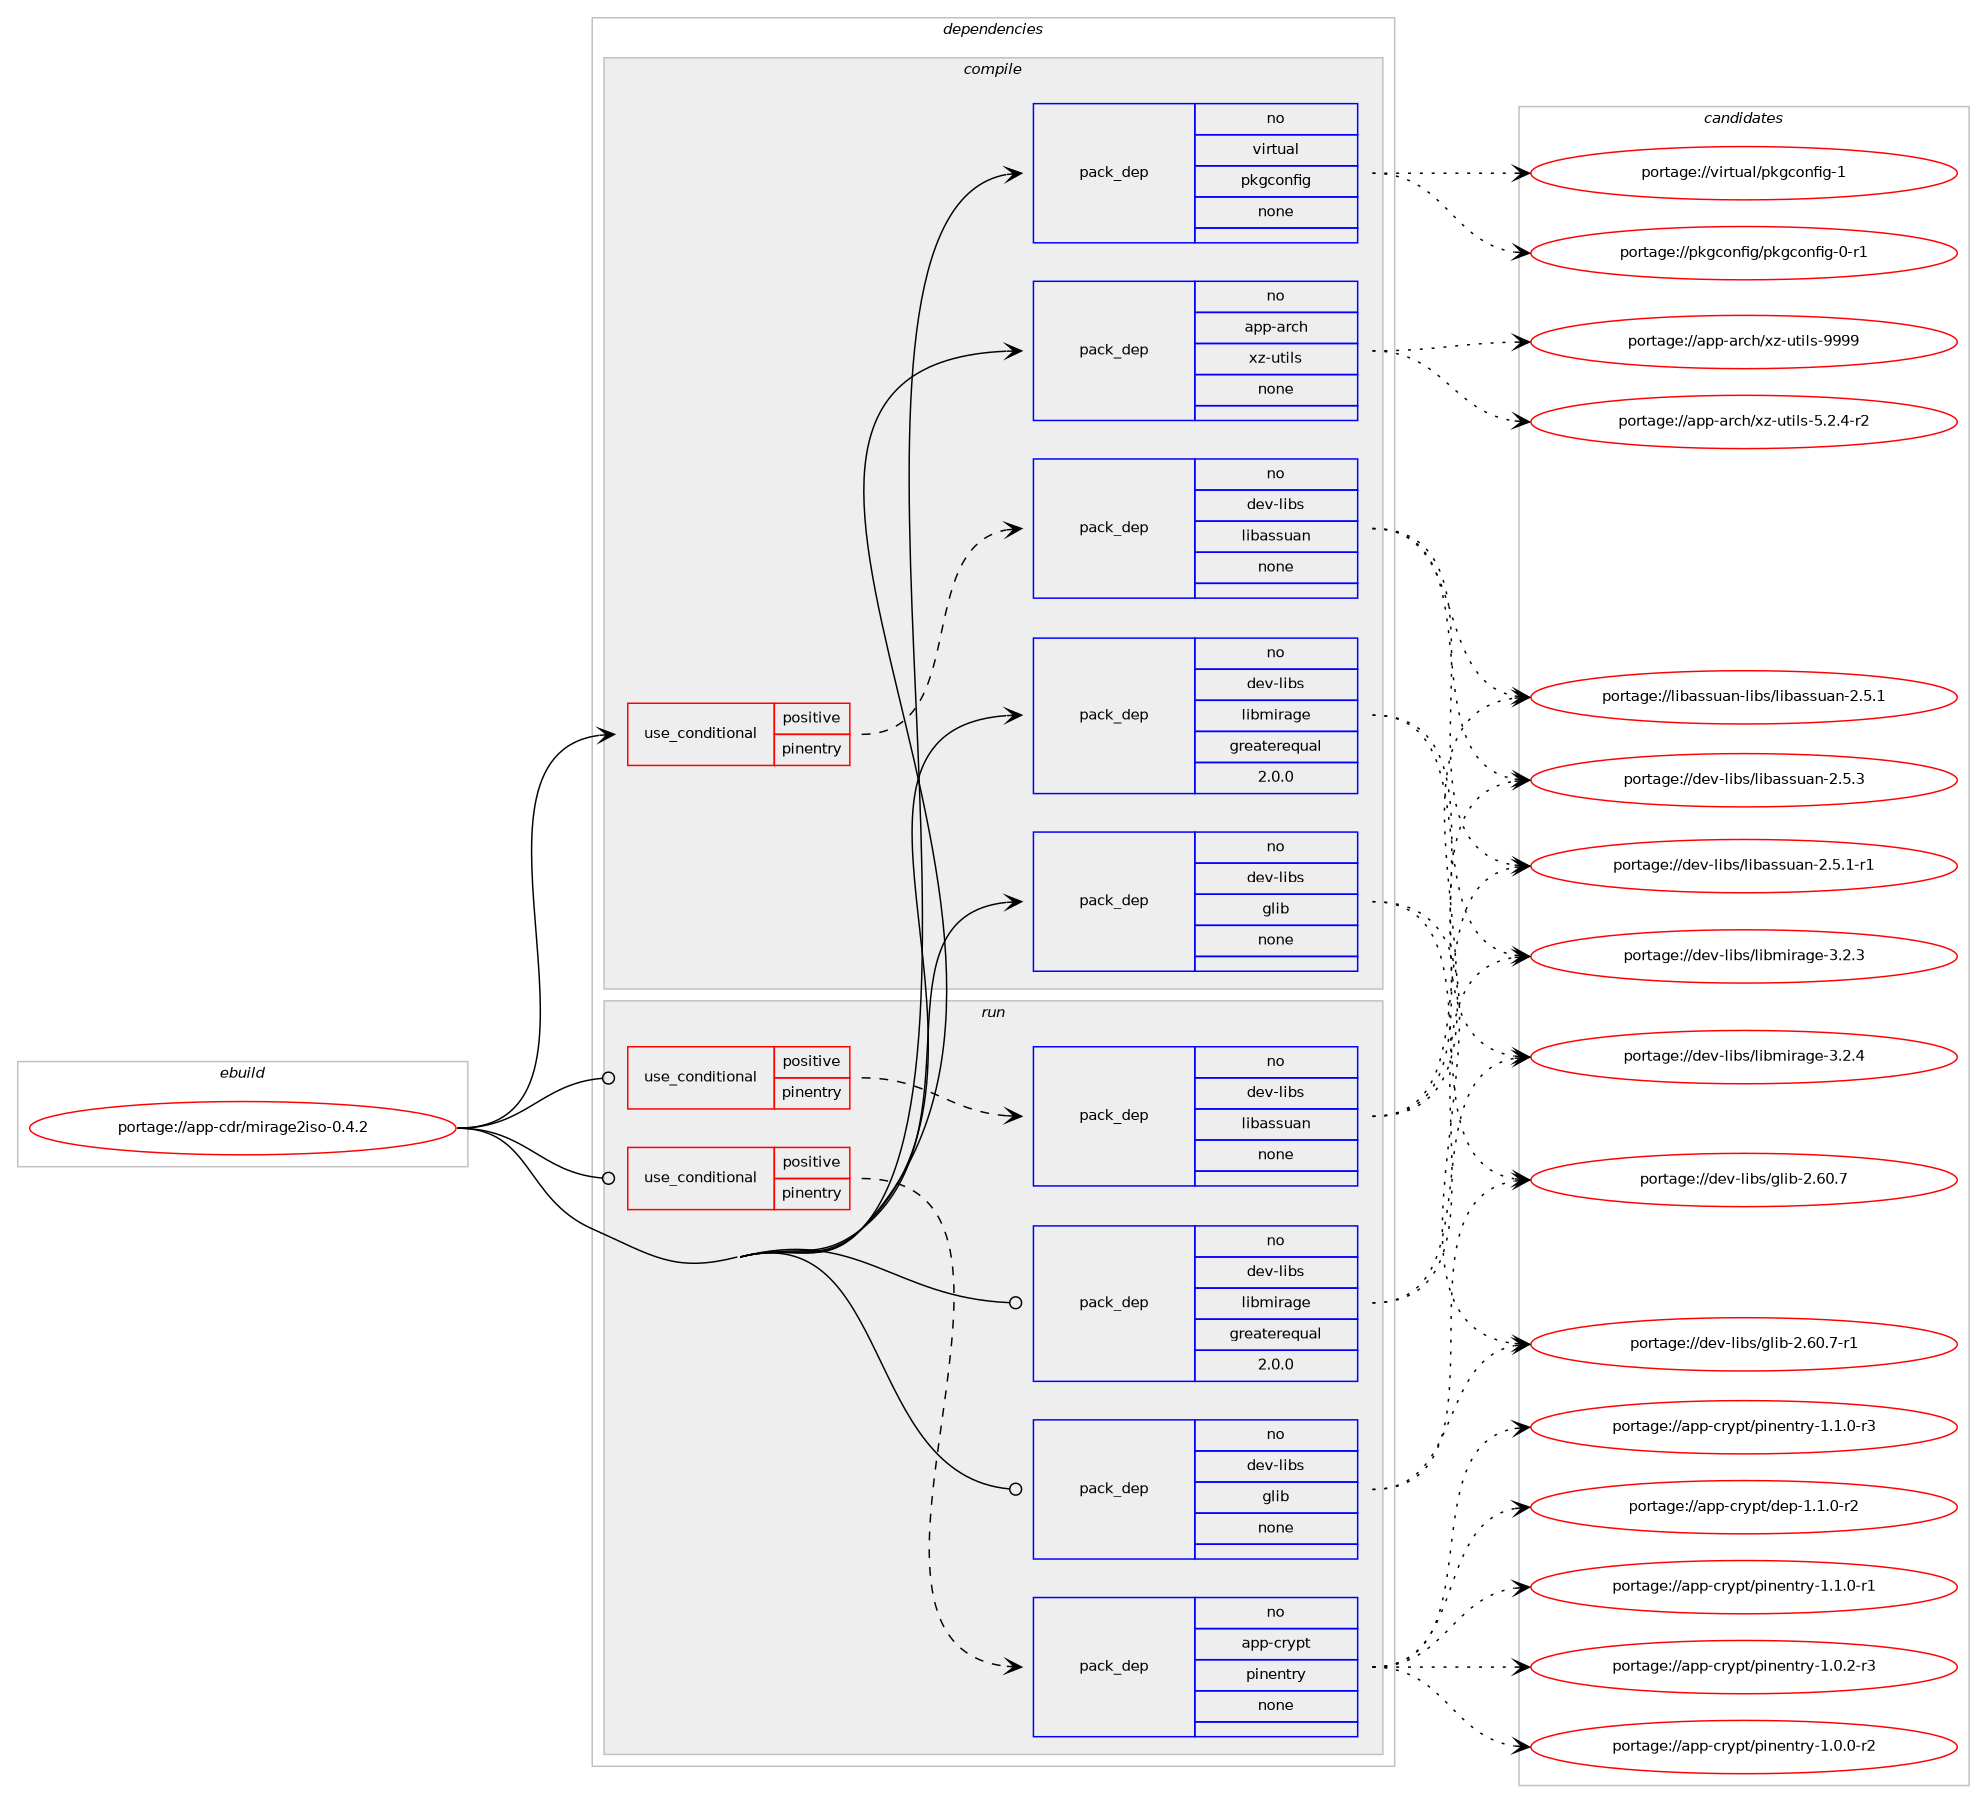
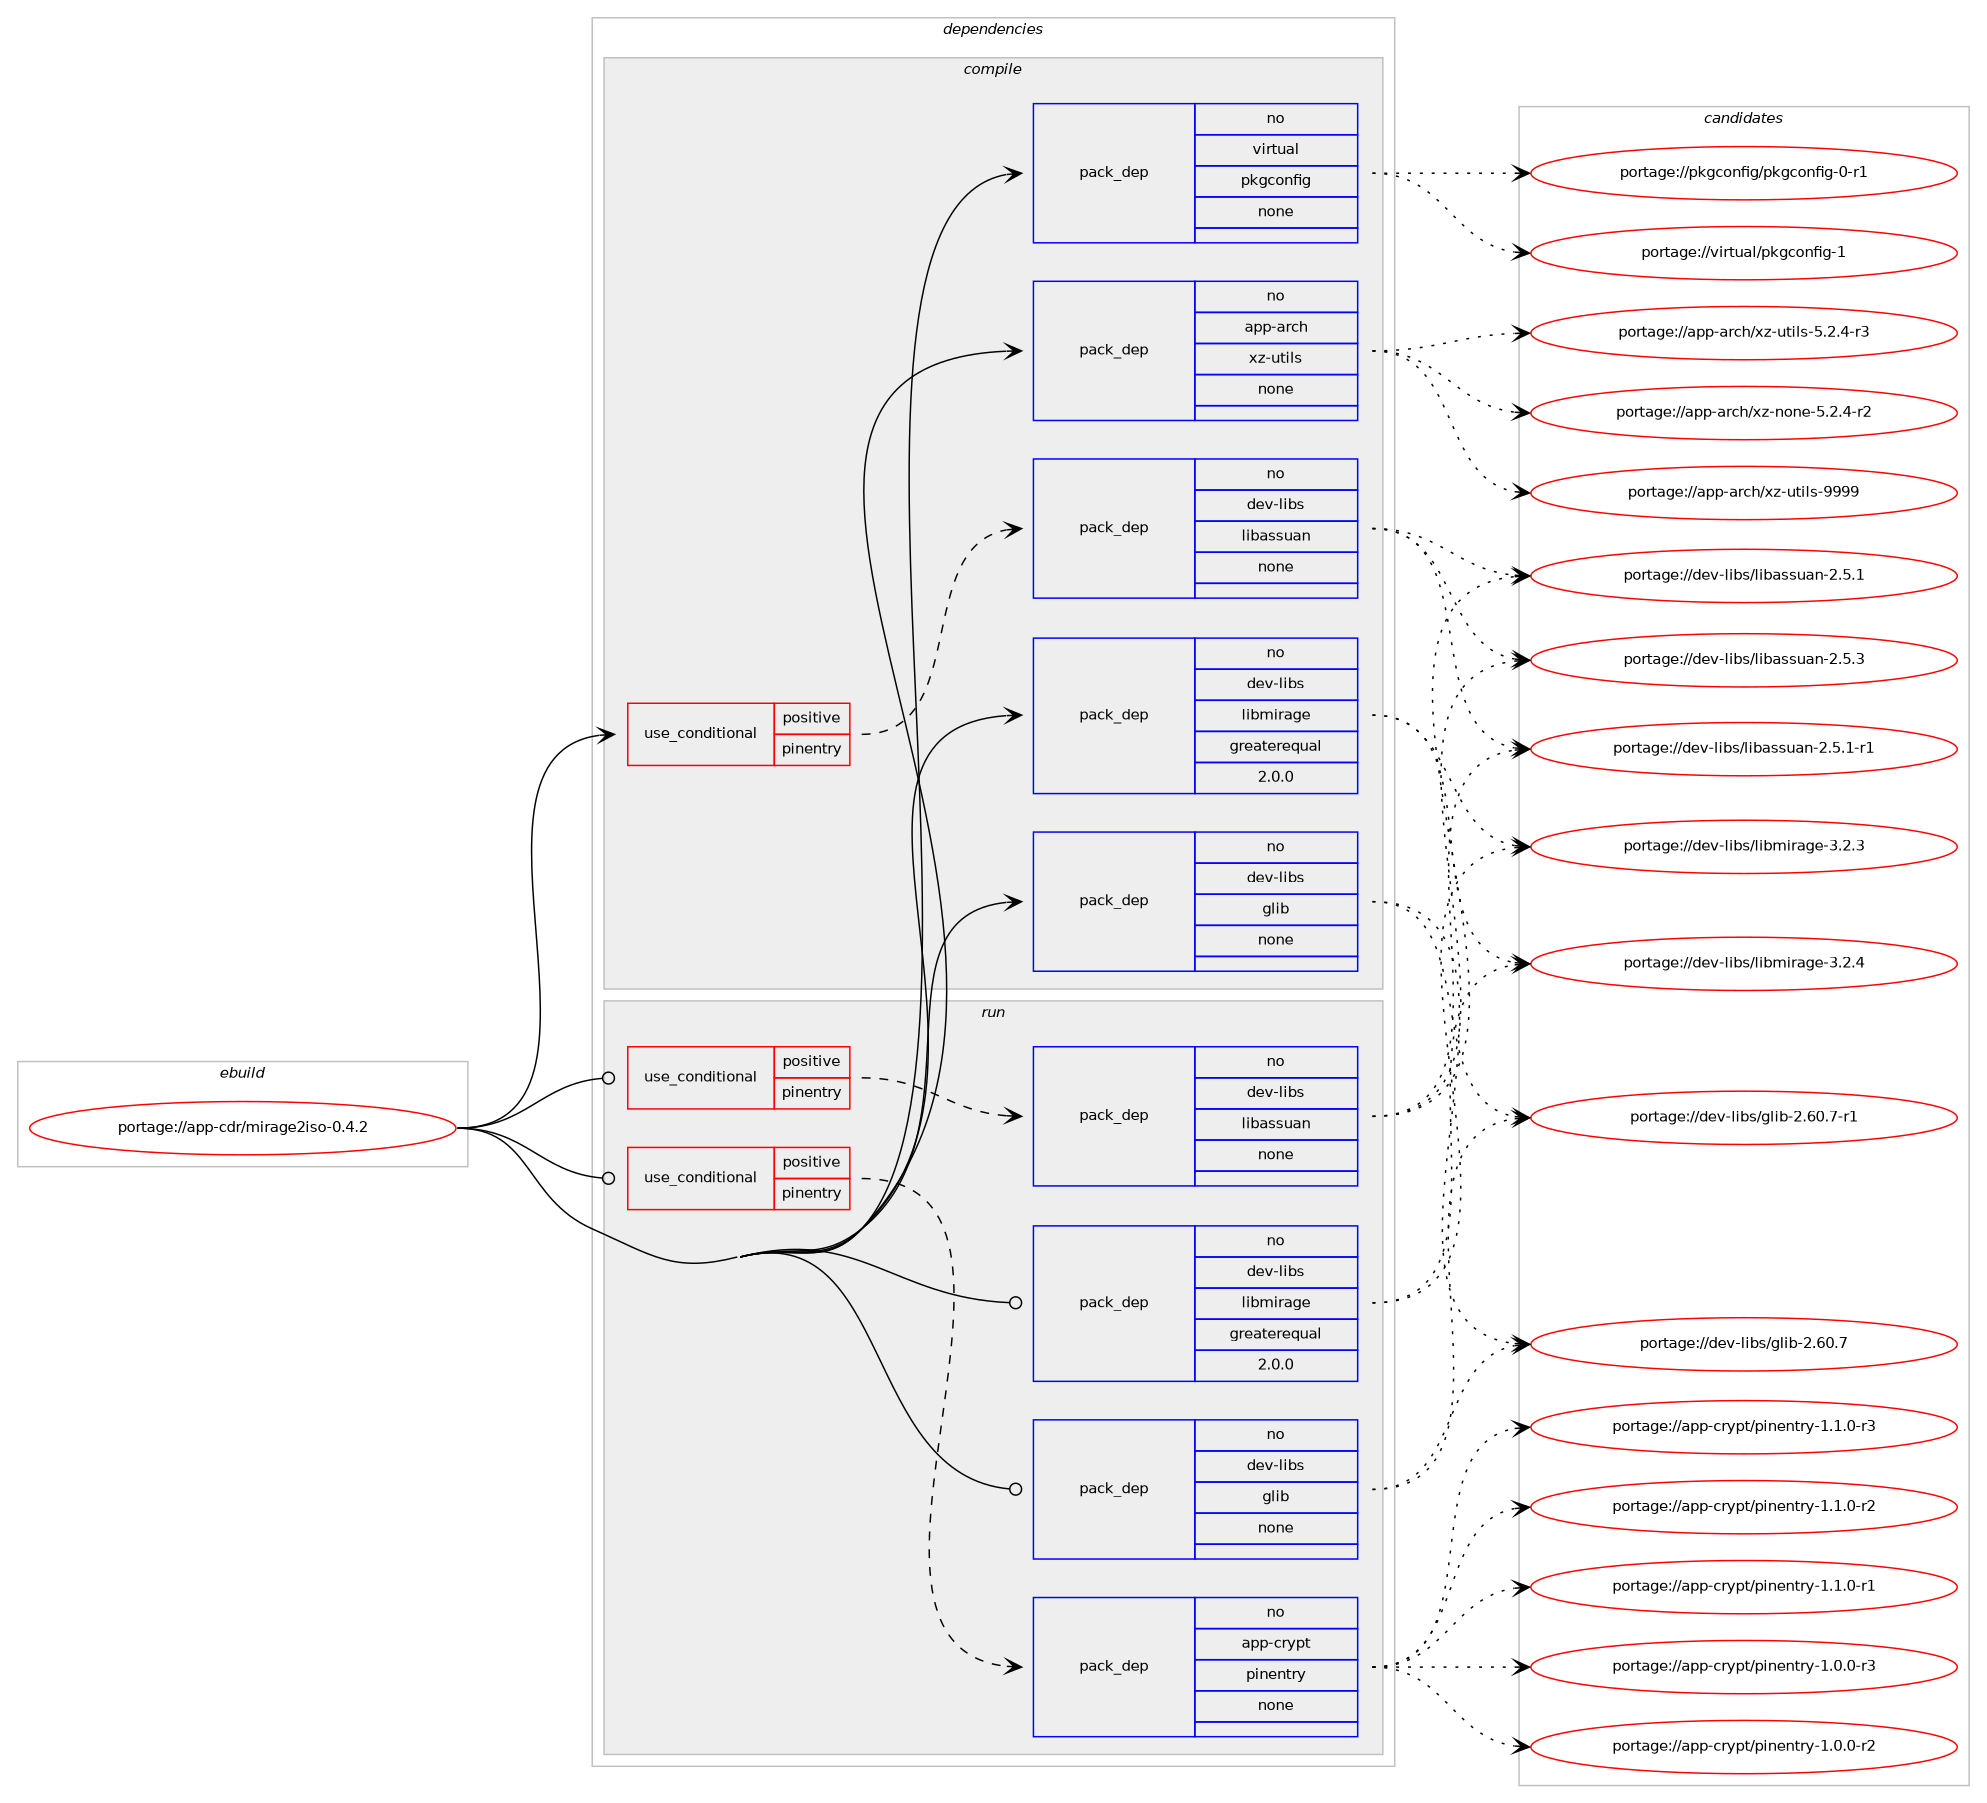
node "portage://app-arch/xz-utils-5.2.4-r3": added
node "portage://app-arch/xz-utils-5.2.4-r2": label "portage://app-arch/xz-utils-5.2.4-r2" -> "portage://app-arch/xz-none-5.2.4-r2"
node "portage://libassuan-libs/libassuan-2.5.1": label "portage://libassuan-libs/libassuan-2.5.1" -> "portage://dev-libs/libassuan-2.5.1"
node "portage://app-crypt/dep-1.1.0-r2": label "portage://app-crypt/dep-1.1.0-r2" -> "portage://app-crypt/pinentry-1.1.0-r2"
node "portage://app-crypt/pinentry-1.0.2-r3": label "portage://app-crypt/pinentry-1.0.2-r3" -> "portage://app-crypt/pinentry-1.0.0-r3"
